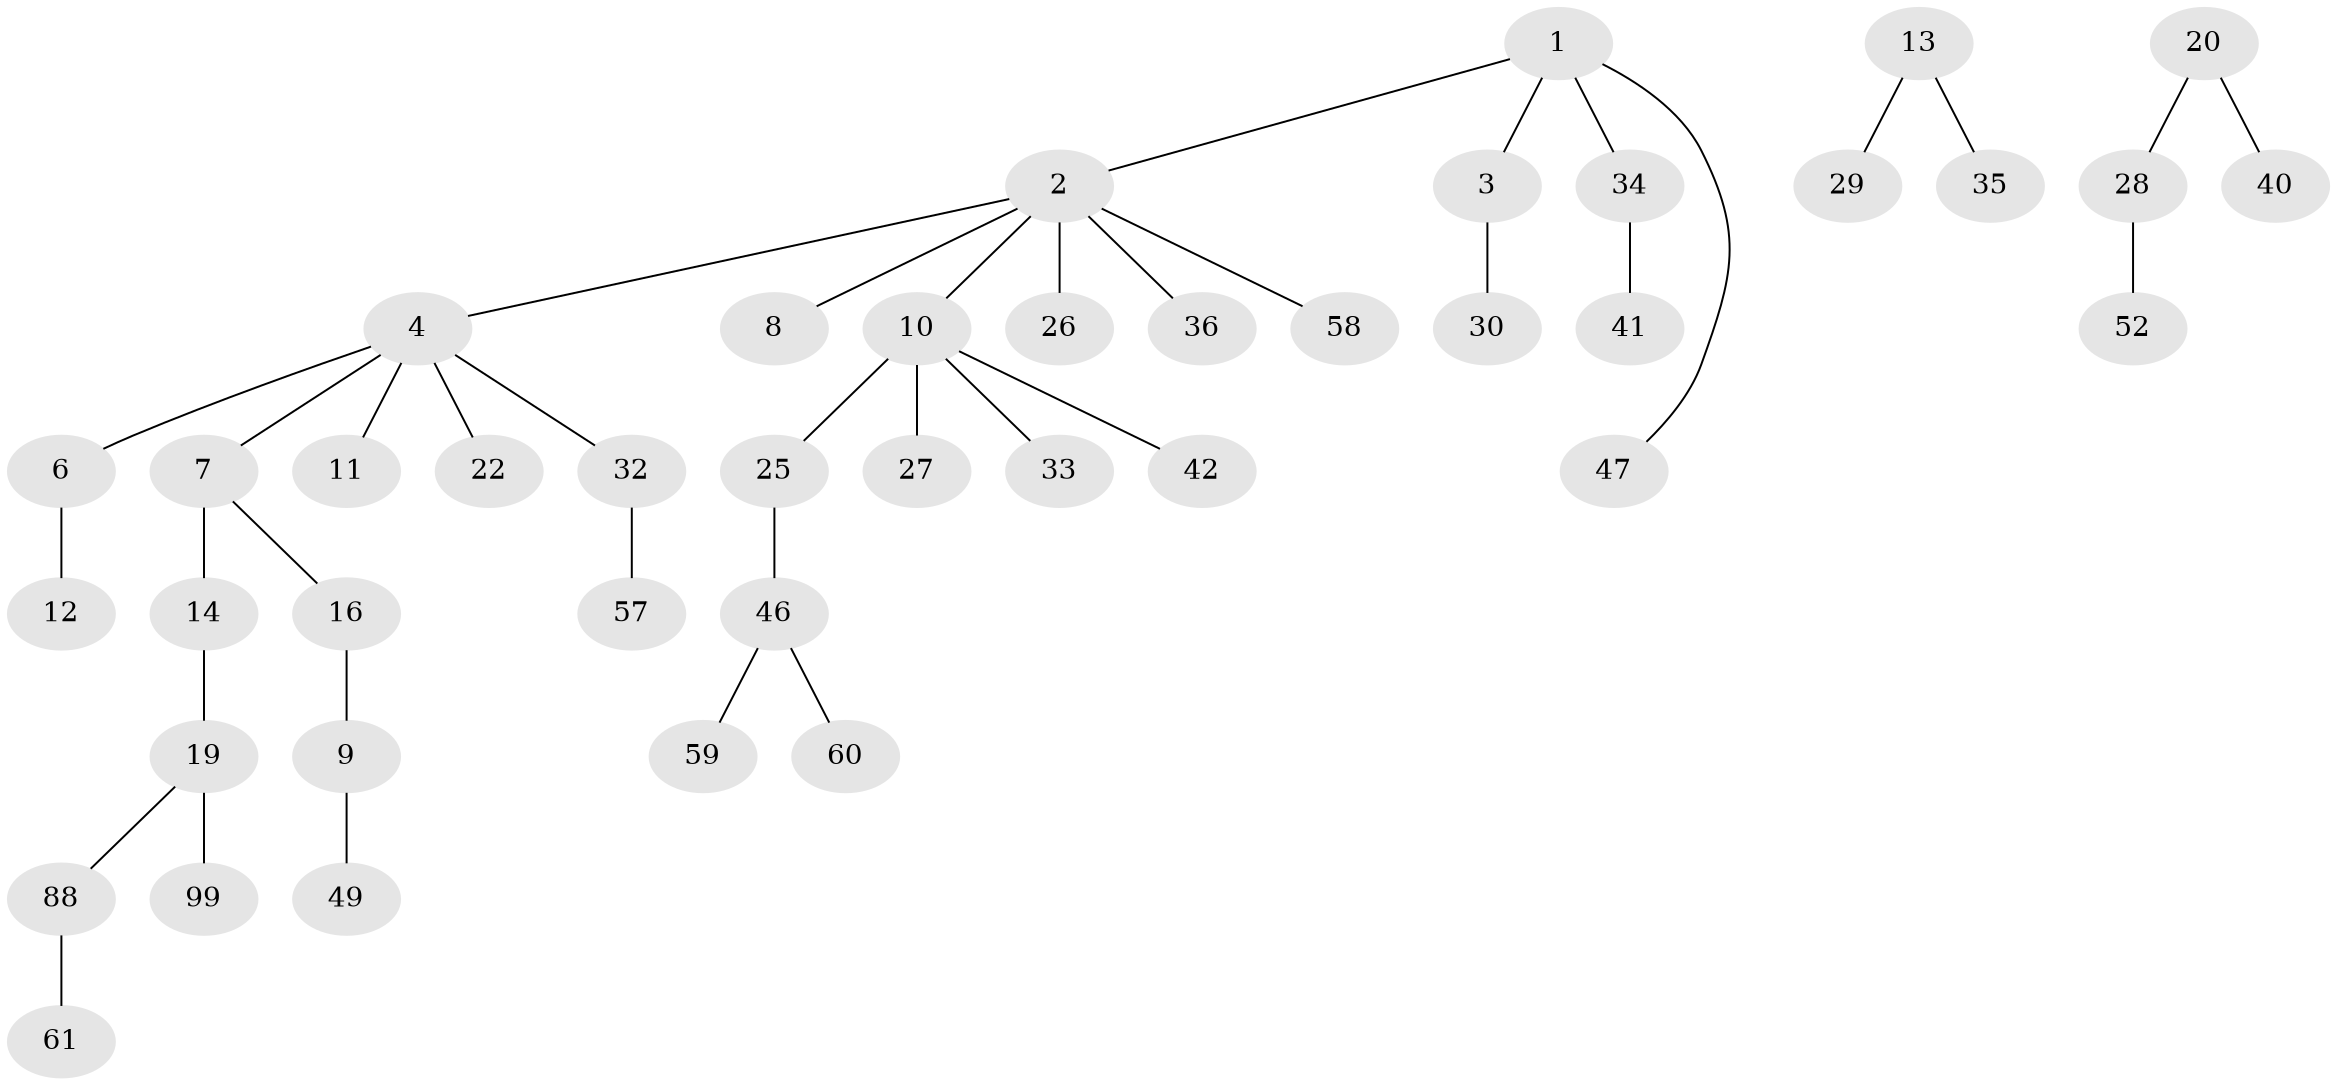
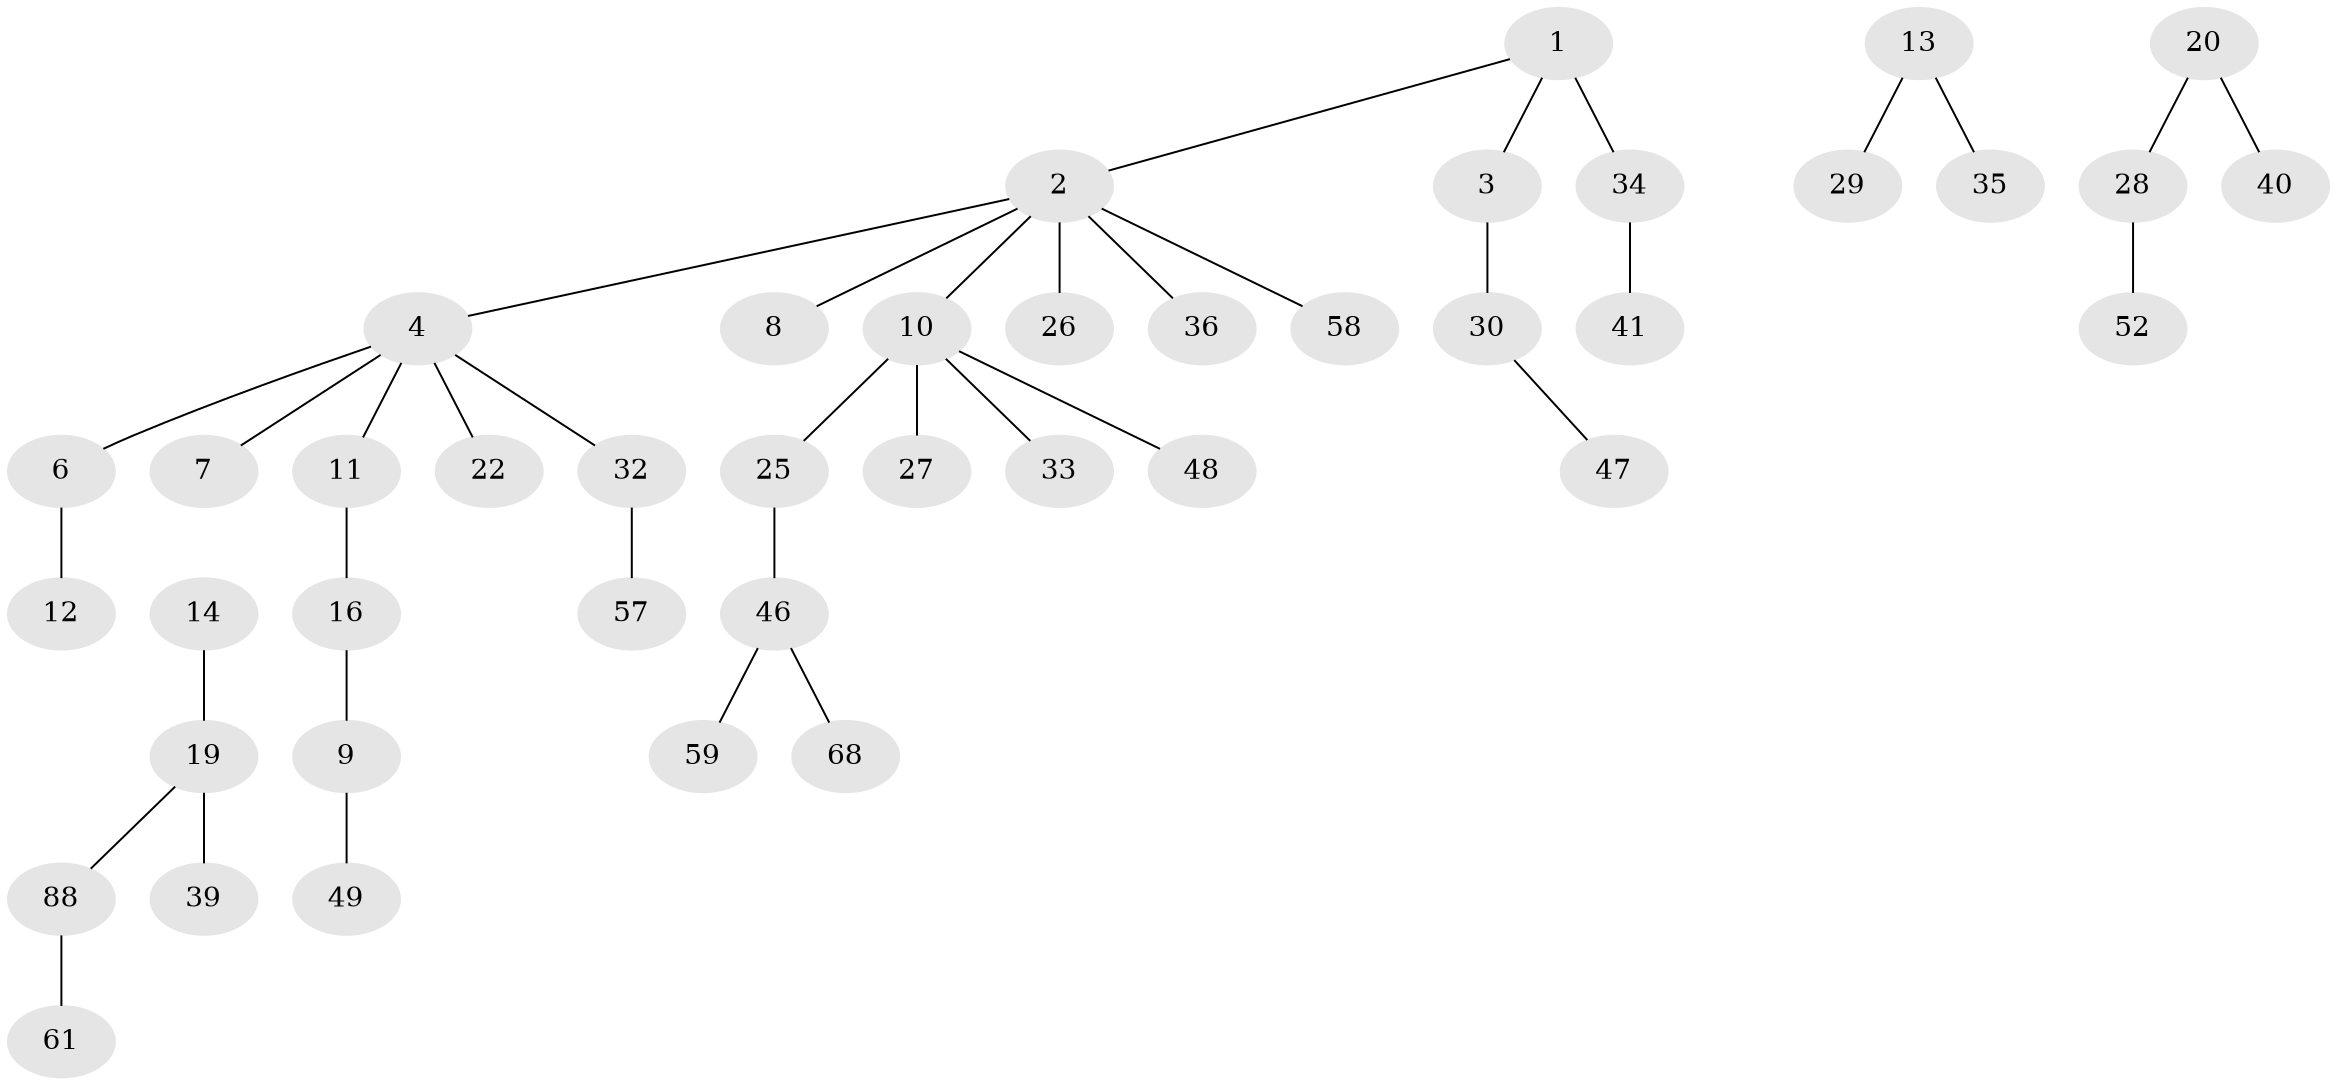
edge "1" -- "47": now "30" -- "47"
node "42": label "42" -> "48"
edge "7" -- "16": now "11" -- "16"
edge "7" -- "14": removed
node "60": label "60" -> "68"
node "99": label "99" -> "39"
